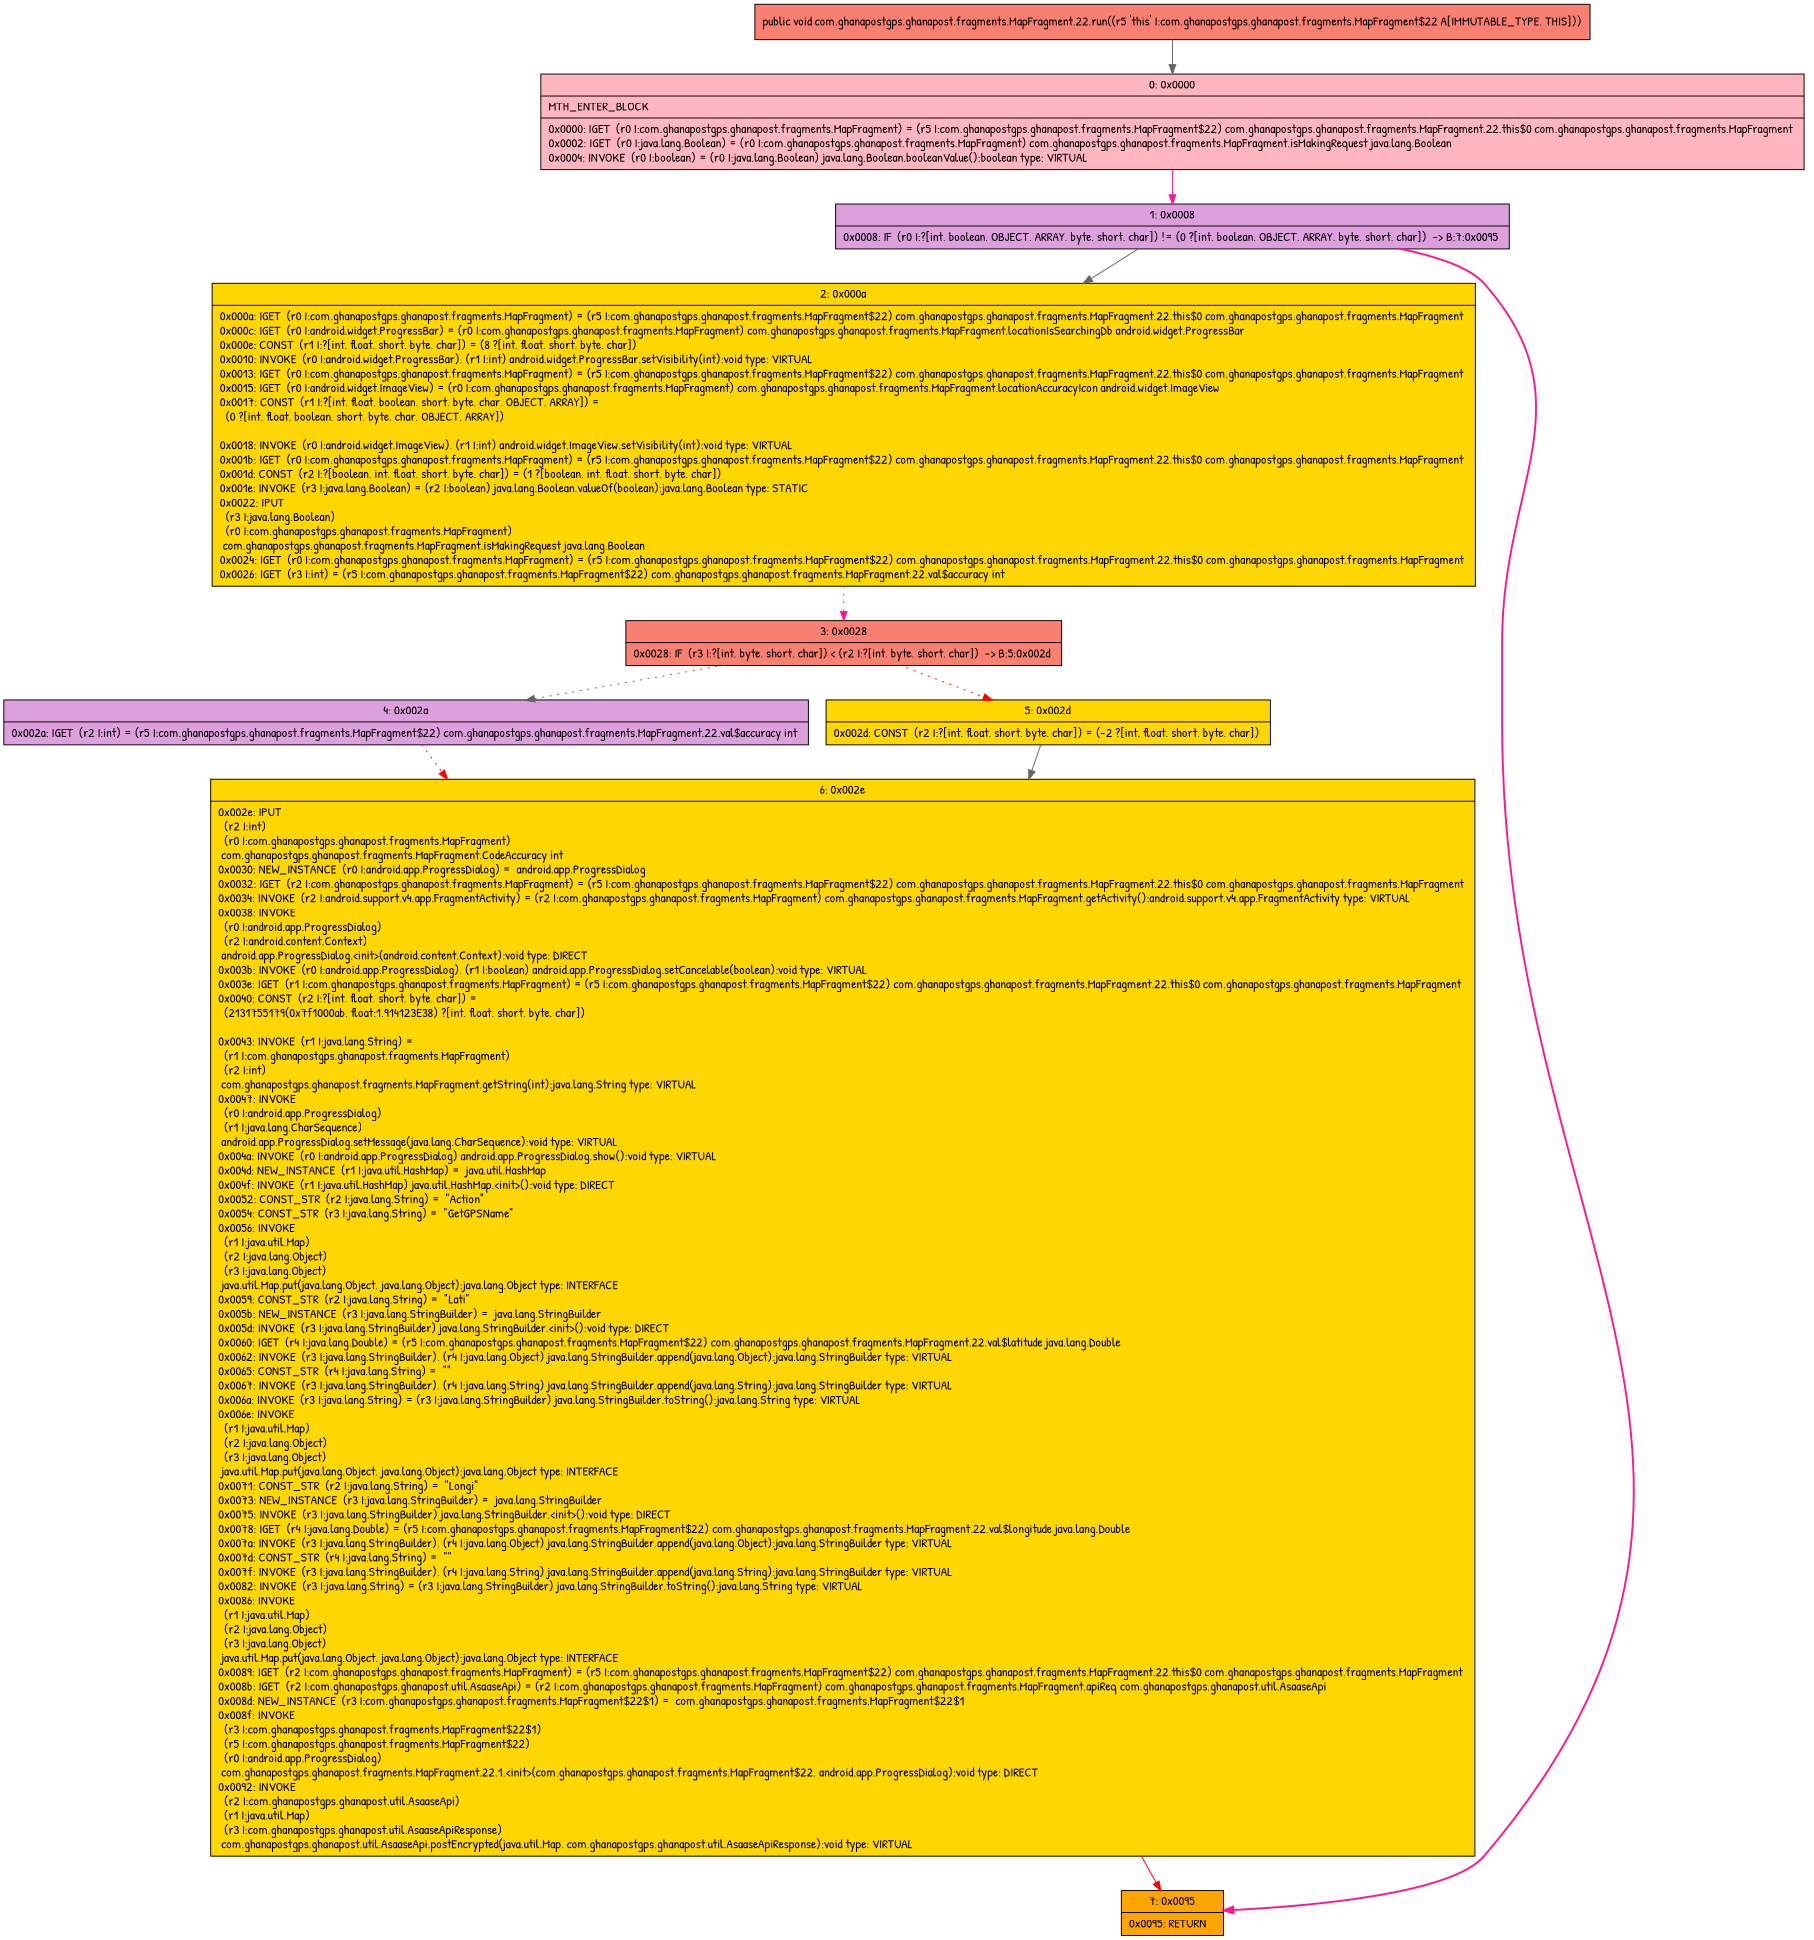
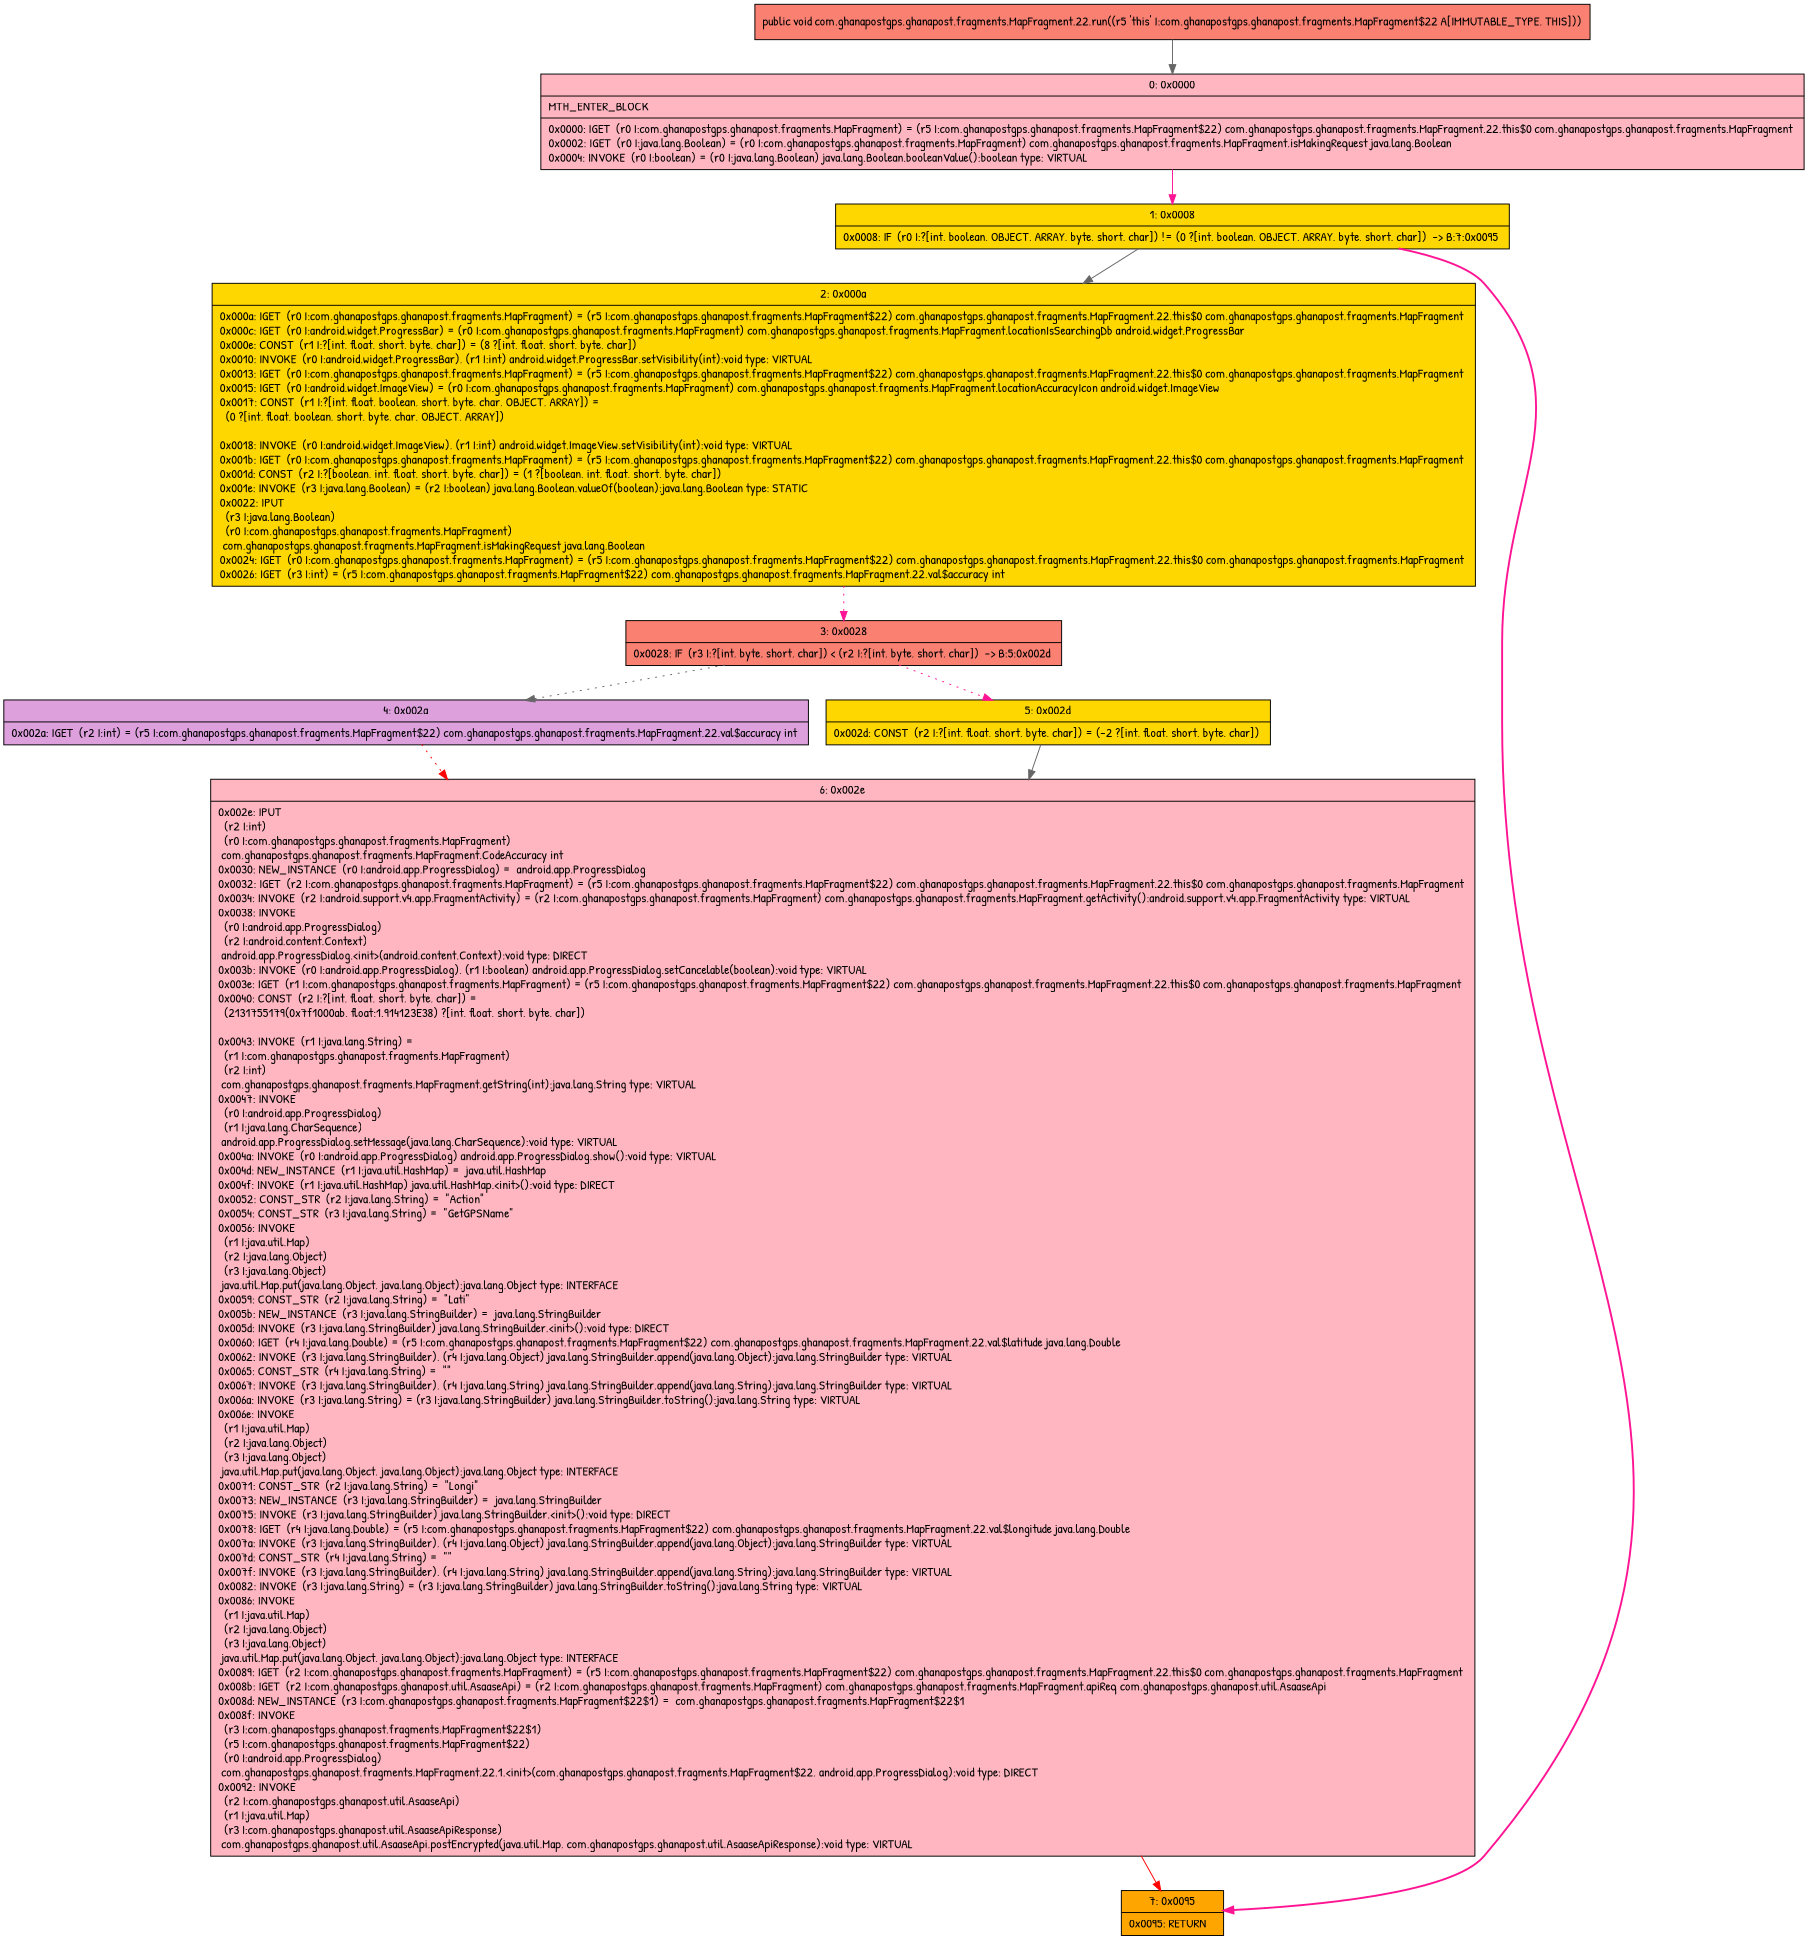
node "1: 0x0008": fillcolor plum -> gold
edge "3: 0x0028" -> "5: 0x002d": color red -> deeppink
node "6: 0x002e": fillcolor gold -> lightpink
